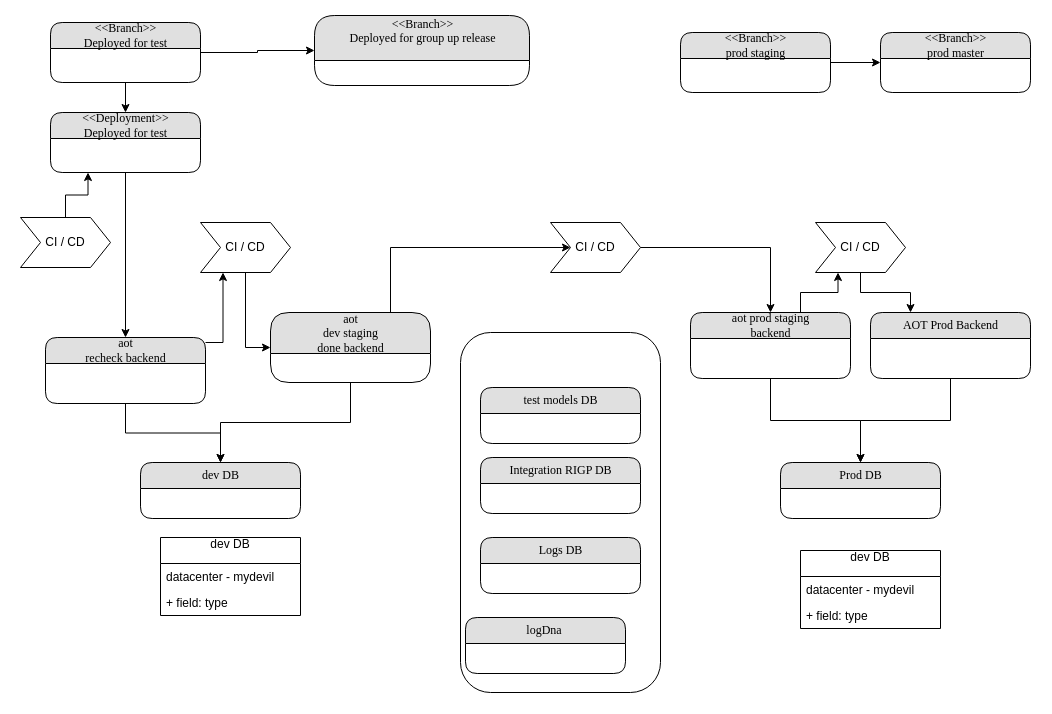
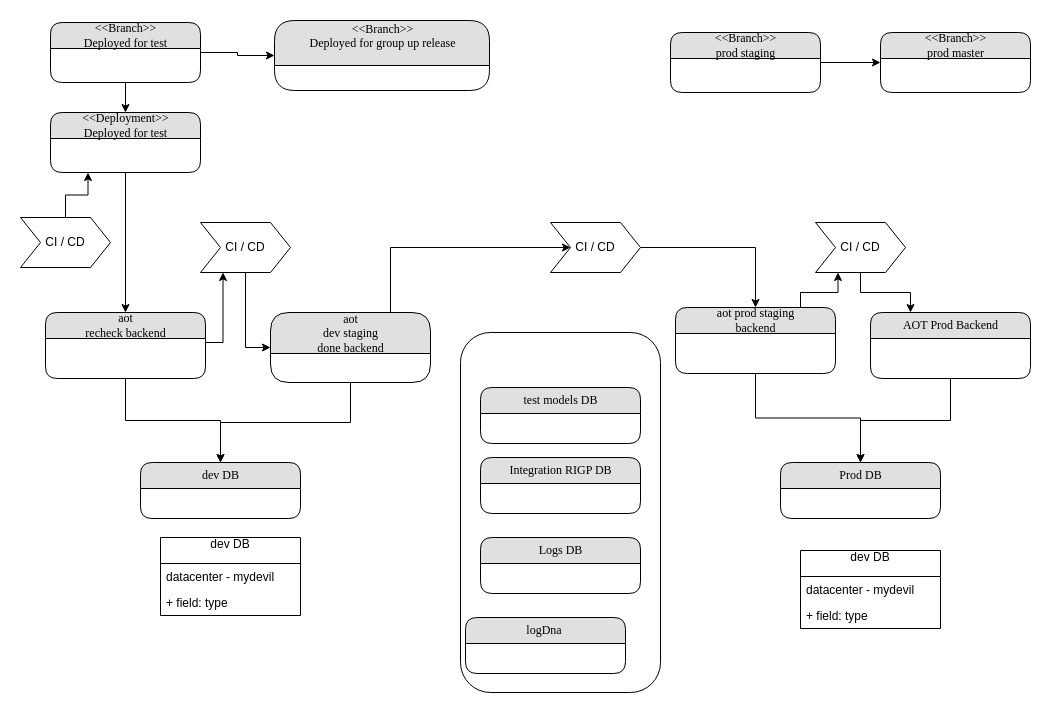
node "<<Branch>> Deployed for group up release": moved (422, 51) -> (382, 56)
node "<<Branch>> prod staging": moved (756, 63) -> (746, 63)
node "aot prod staging backend": moved (771, 346) -> (756, 341)
node "aot recheck backend": moved (126, 371) -> (126, 346)
